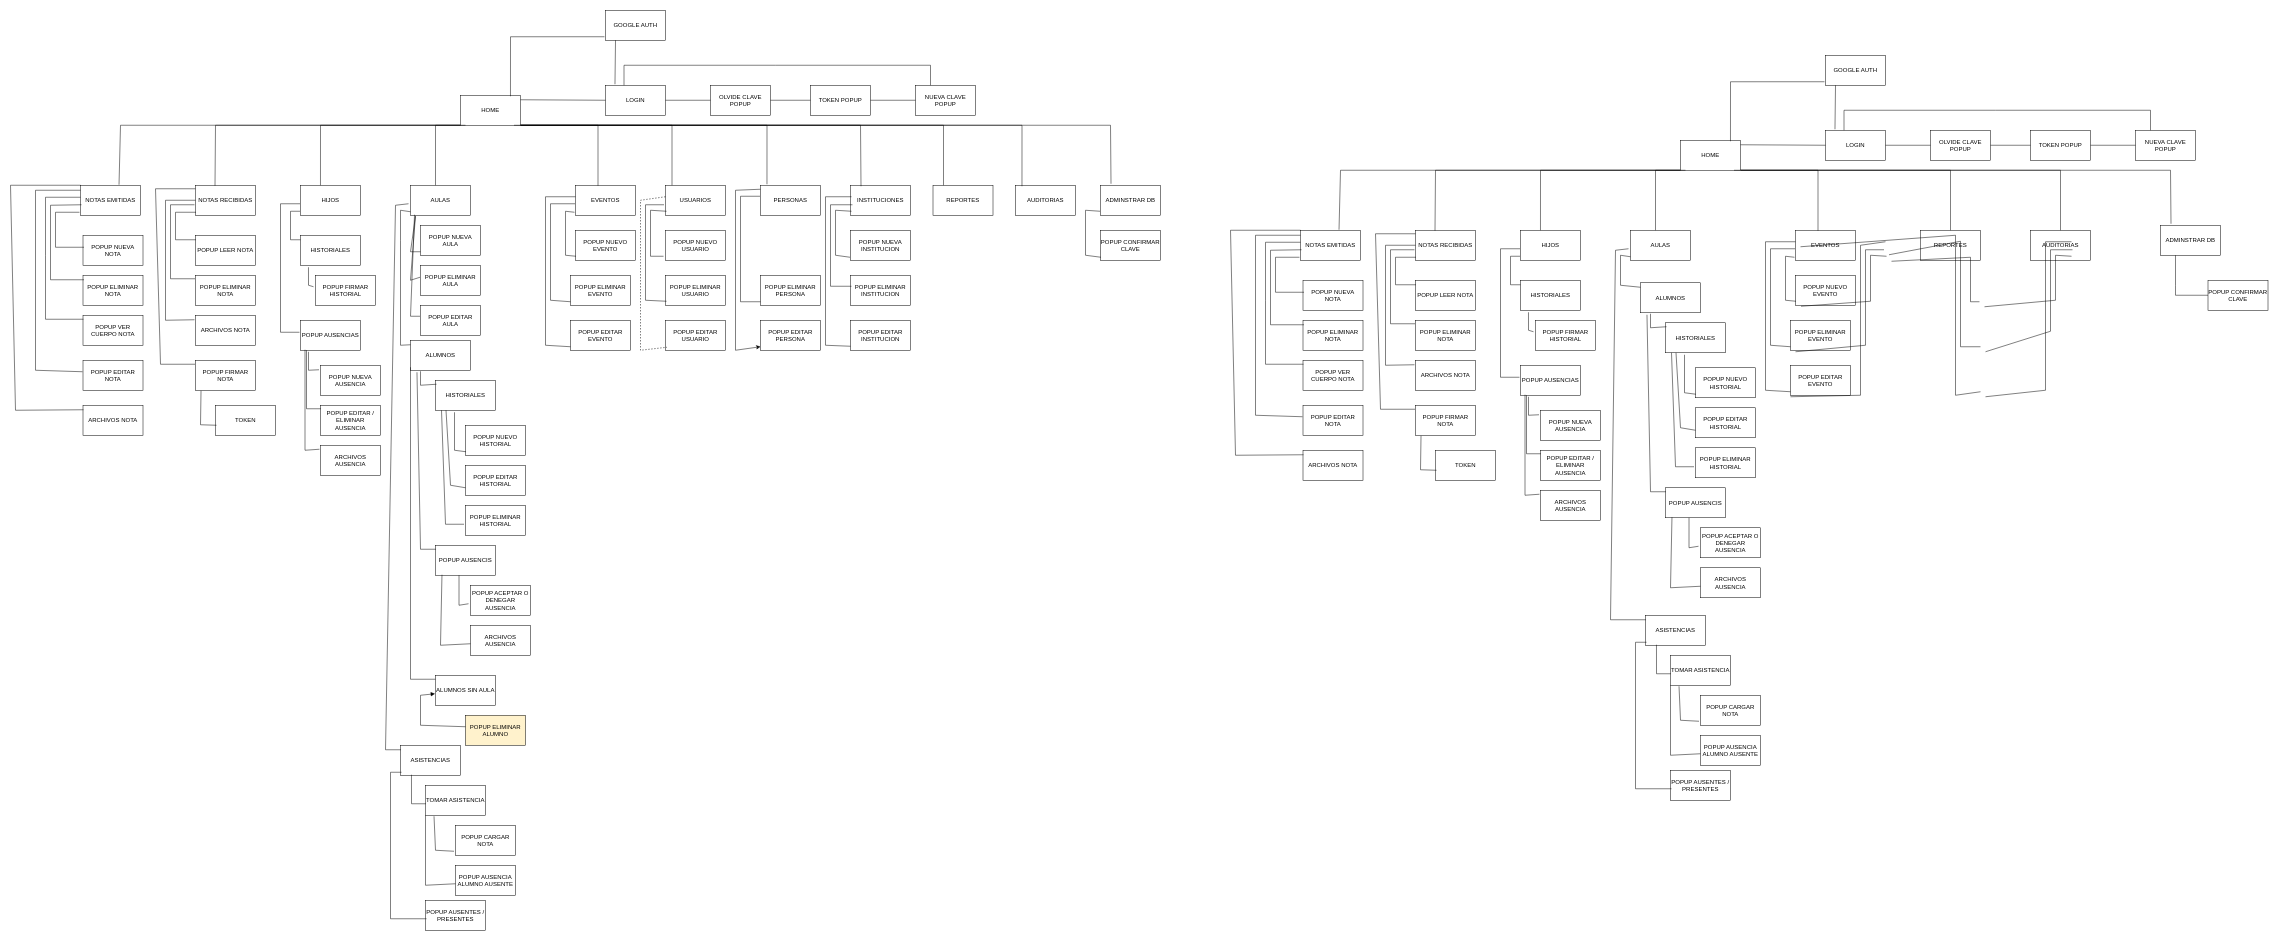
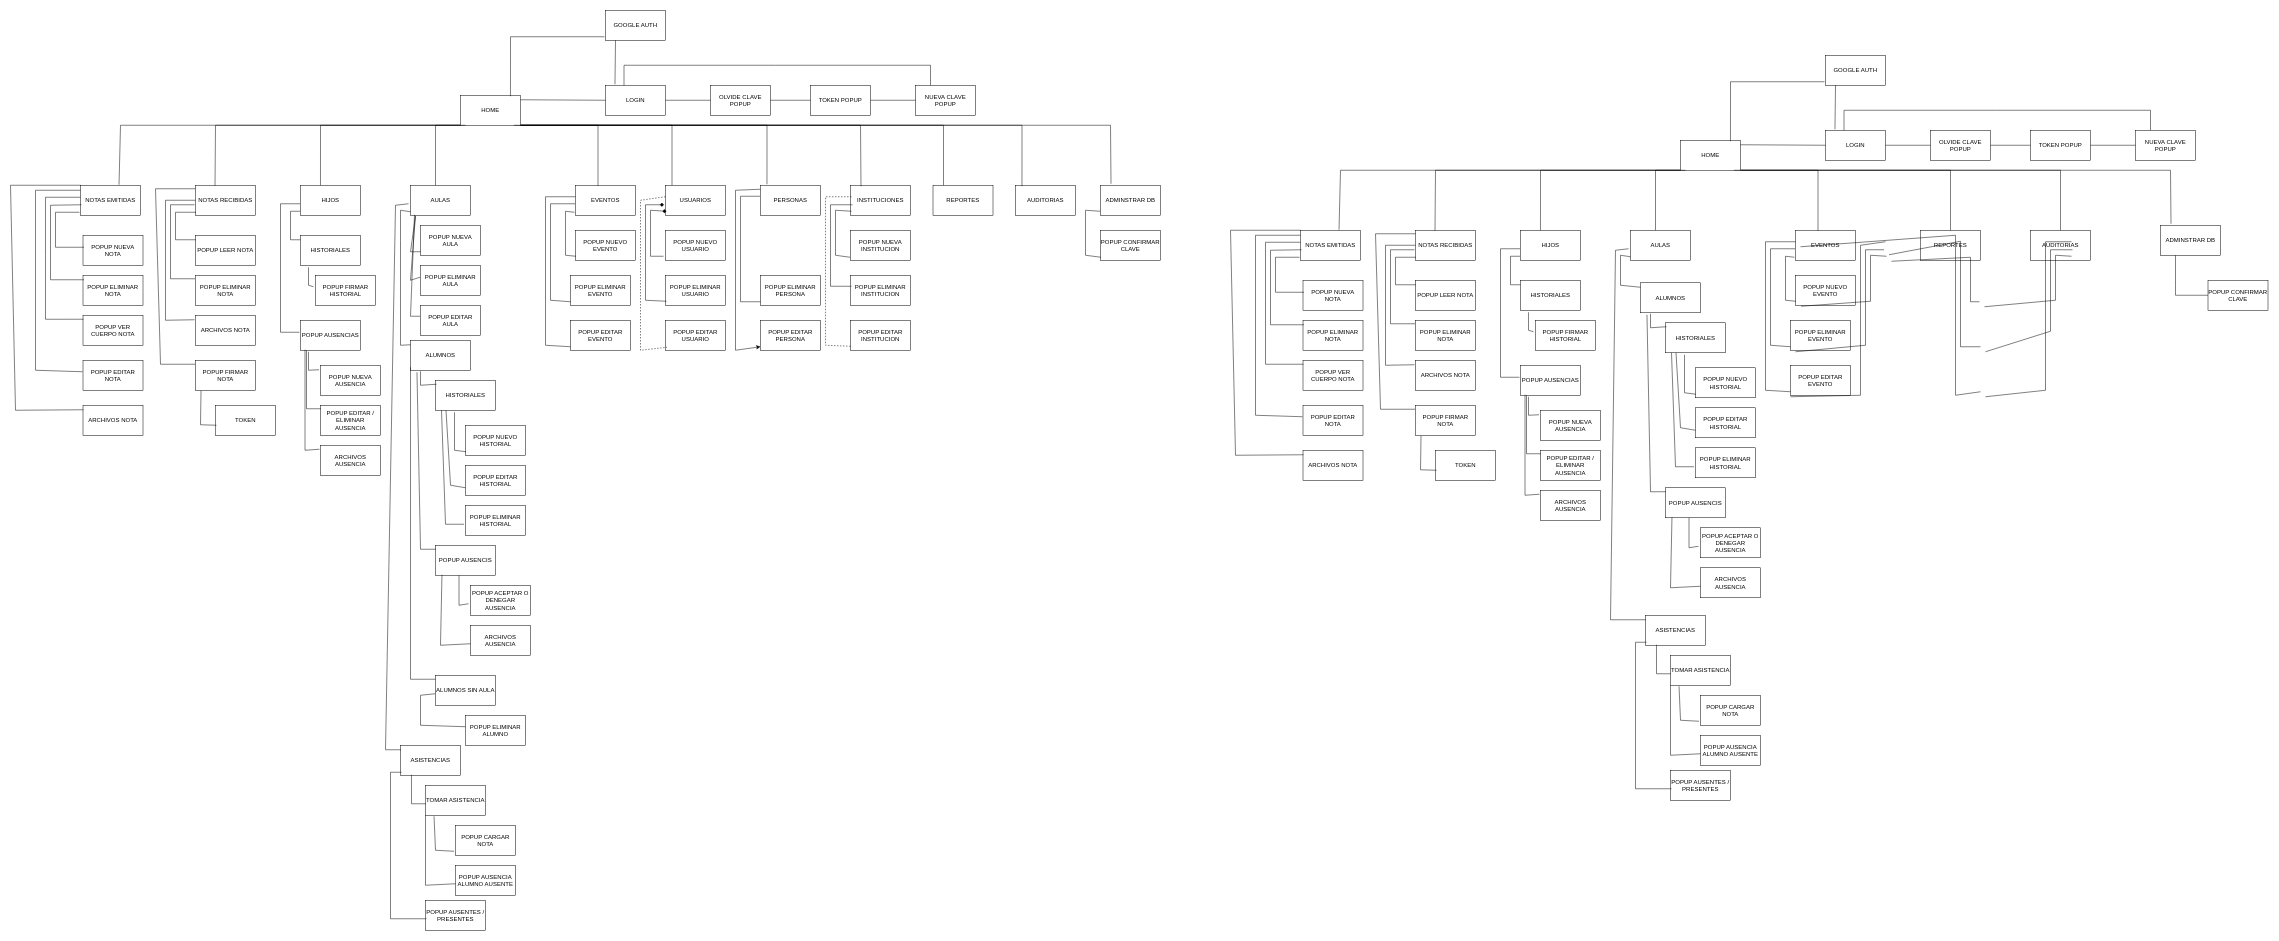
edge "USUARIOS" -- "POPUP ELIMINAR USUARIO": arrowhead none -> diamond
edge "USUARIOS" -- "POPUP NUEVO USUARIO": arrowhead none -> diamond
edge "INSTITUCIONES" -- "POPUP EDITAR INSTITUCION": style solid -> dashed
edge "POPUP ELIMINAR ALUMNO" -> "ALUMNOS SIN AULA": arrowhead block -> none
node "POPUP ELIMINAR ALUMNO": fillcolor #fff2cc -> #ffffff
